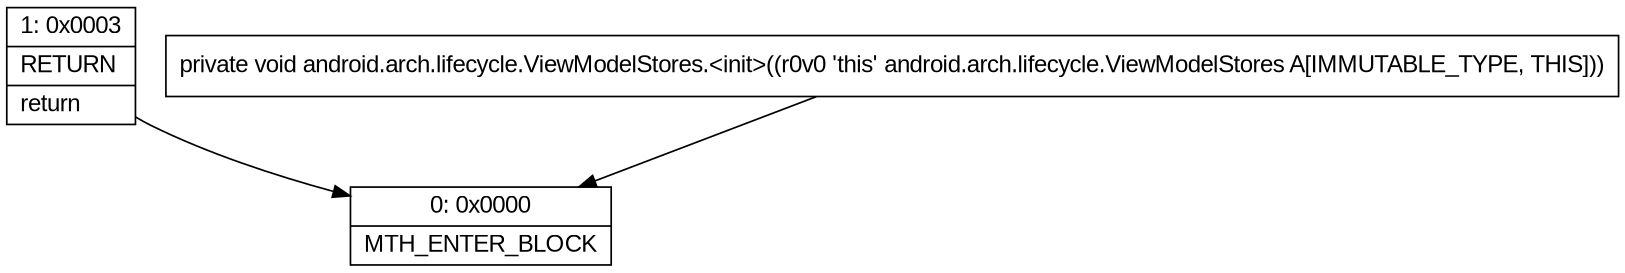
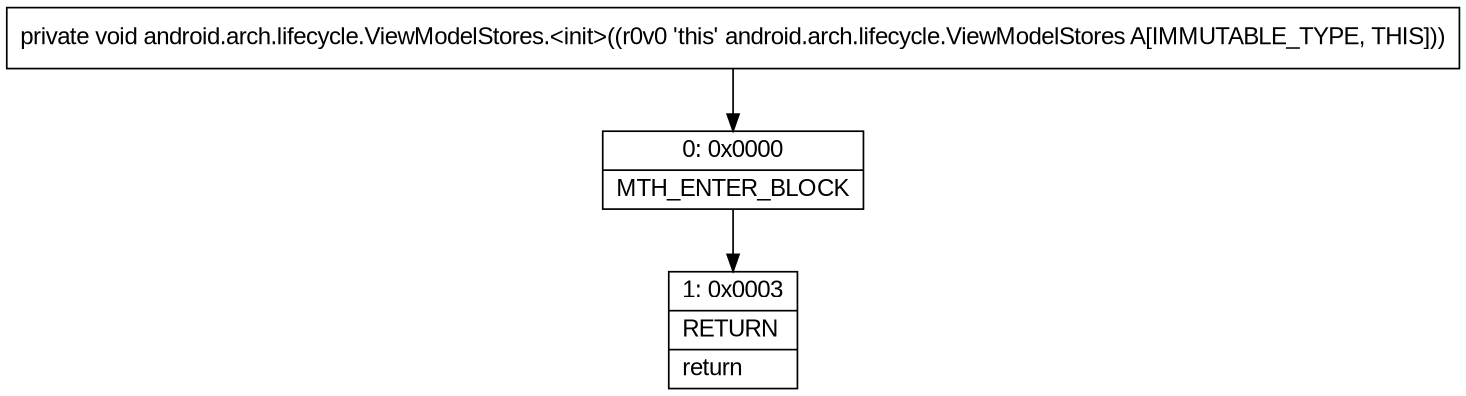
edge "1: 0x0003" -> "0: 0x0000": reversed
